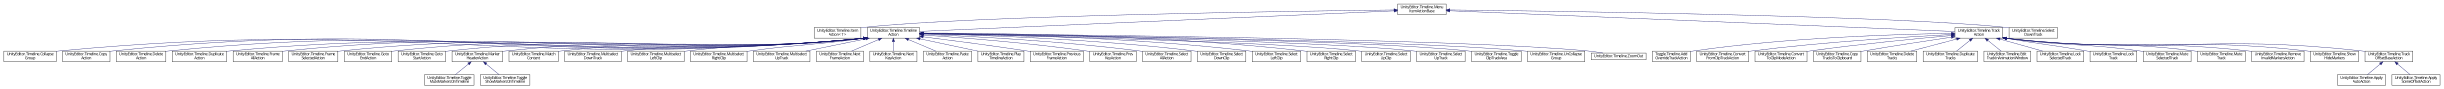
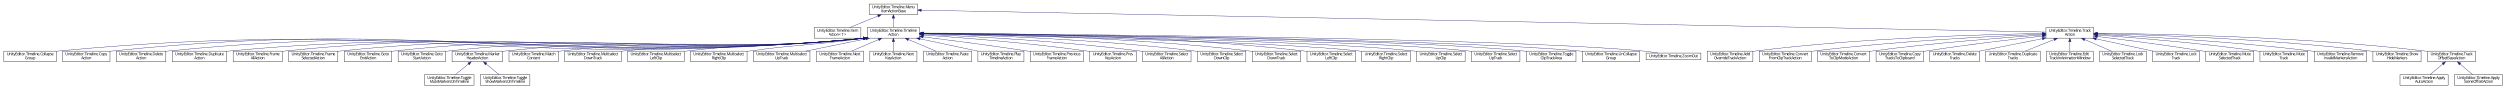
edge "UnityEditor.Timeline.Select DownTrack" -> "UnityEditor.Timeline.Menu ItemActionBase": now "UnityEditor.Timeline.Select DownTrack" -> "UnityEditor.Timeline.Timeline Action"
node "Toggle.Timeline.Add OverrideTrackAction": label "Toggle.Timeline.Add OverrideTrackAction" -> "UnityEditor.Timeline.Add OverrideTrackAction"
